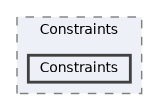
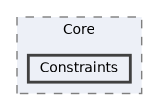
cluster "Constraints": label "Constraints" -> "Core"
